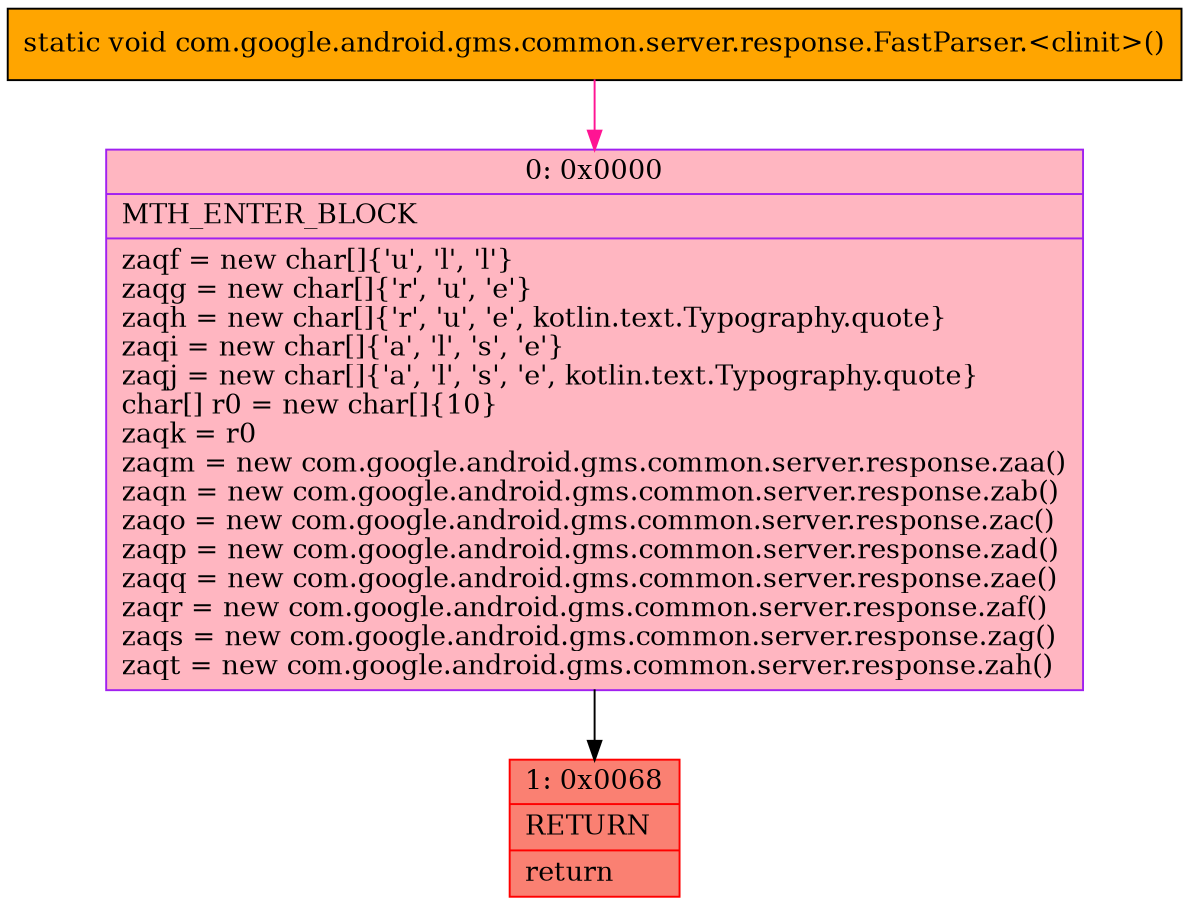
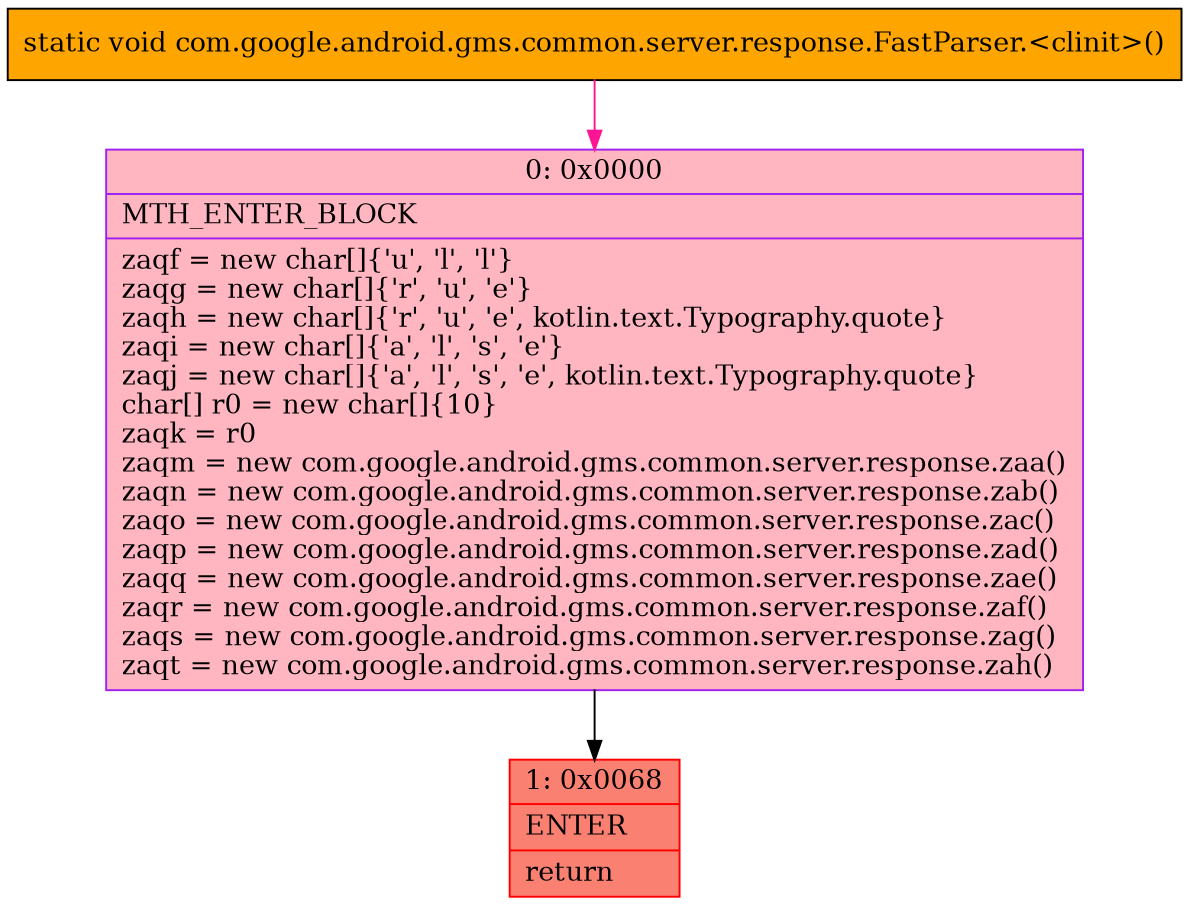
node "1: 0x0068": text "RETURN" -> "ENTER"
